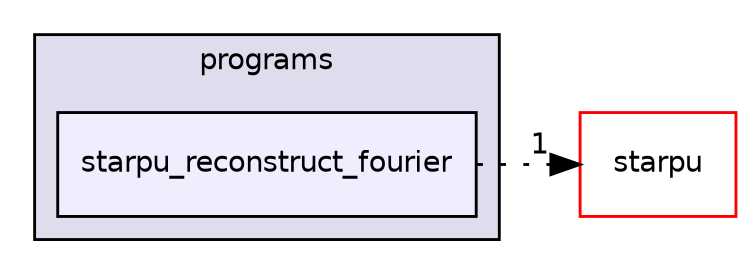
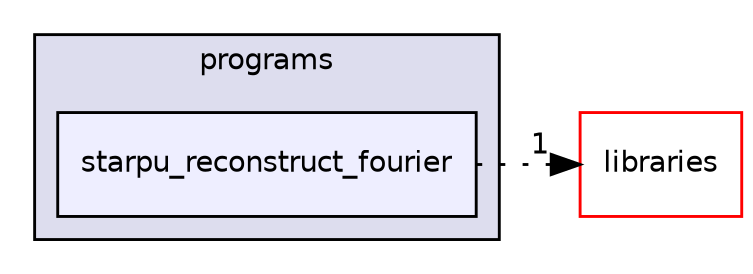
node "starpu": label "starpu" -> "libraries"
